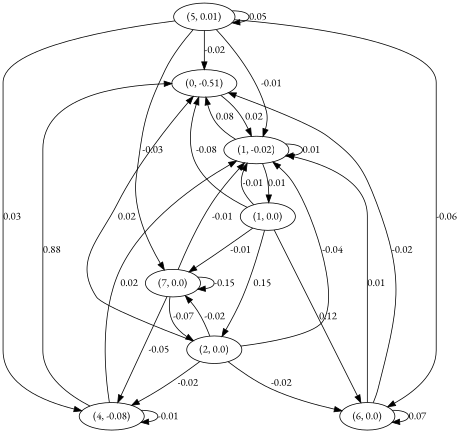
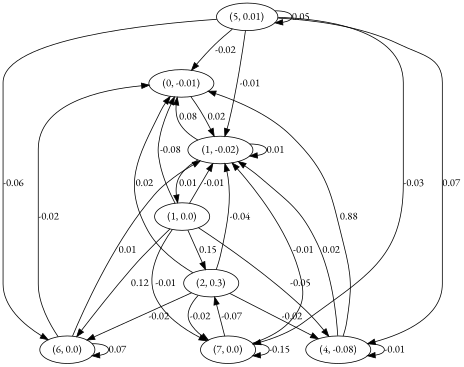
node "(0, -0.51)": label "(0, -0.51)" -> "(0, -0.01)"
edge "(5, 0.01)" -> "(4, -0.08)": label "0.03" -> "0.07"
edge "(7, 0.0)" -> "(4, -0.08)": now "(1, 0.0)" -> "(4, -0.08)"
node "(2, 0.0)": label "(2, 0.0)" -> "(2, 0.3)"
